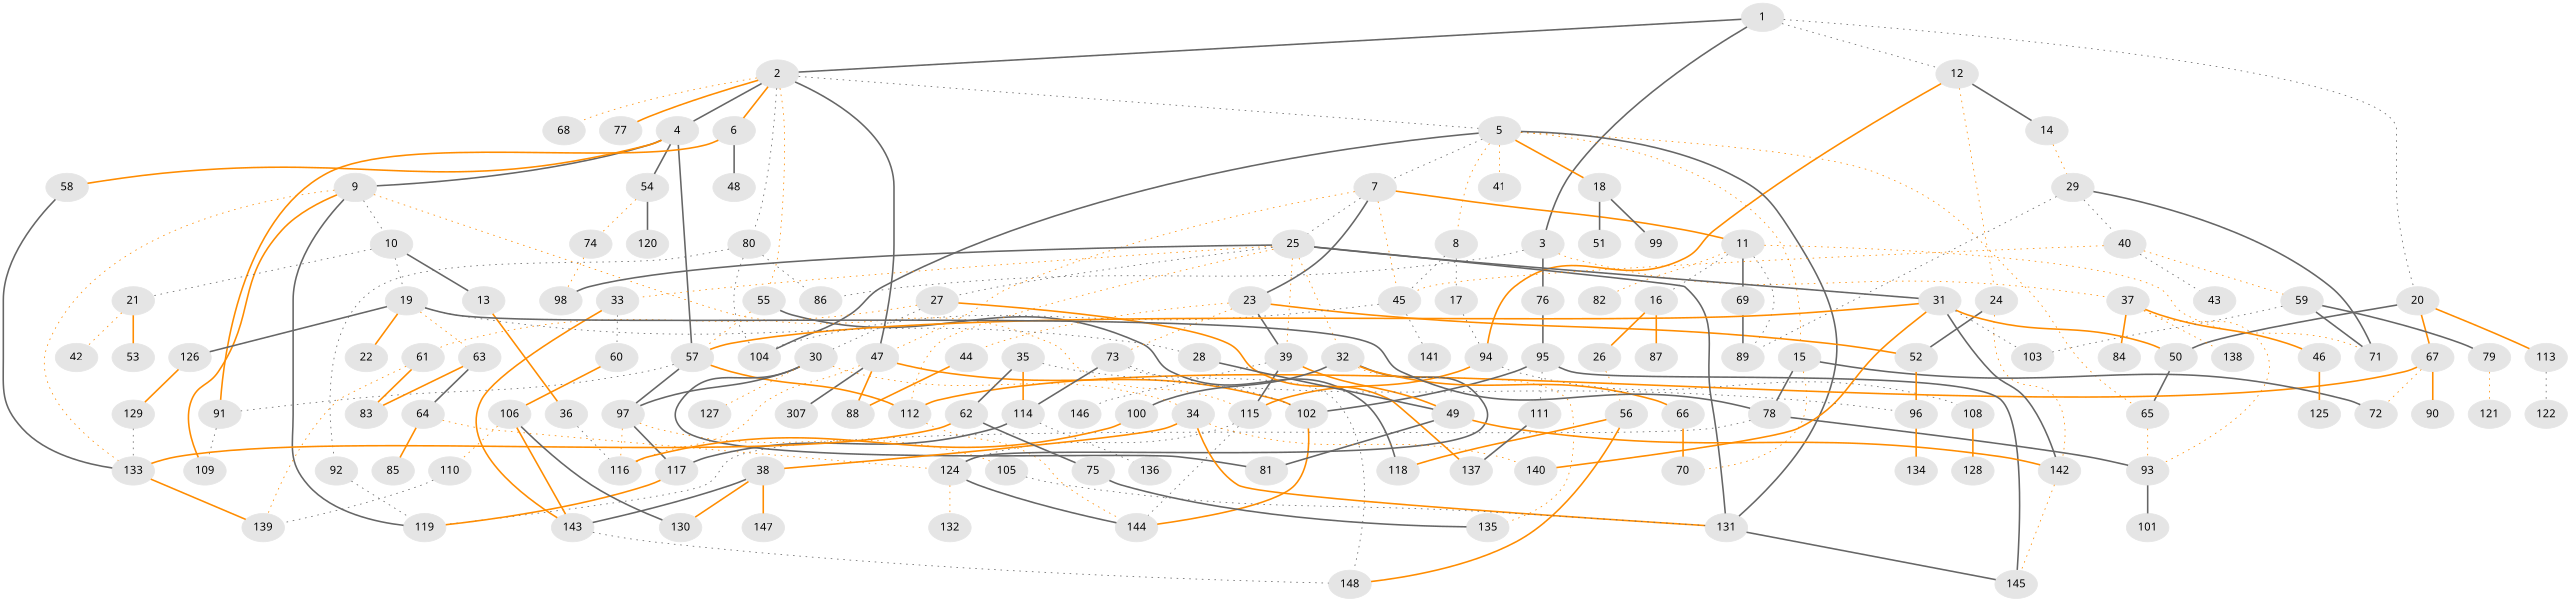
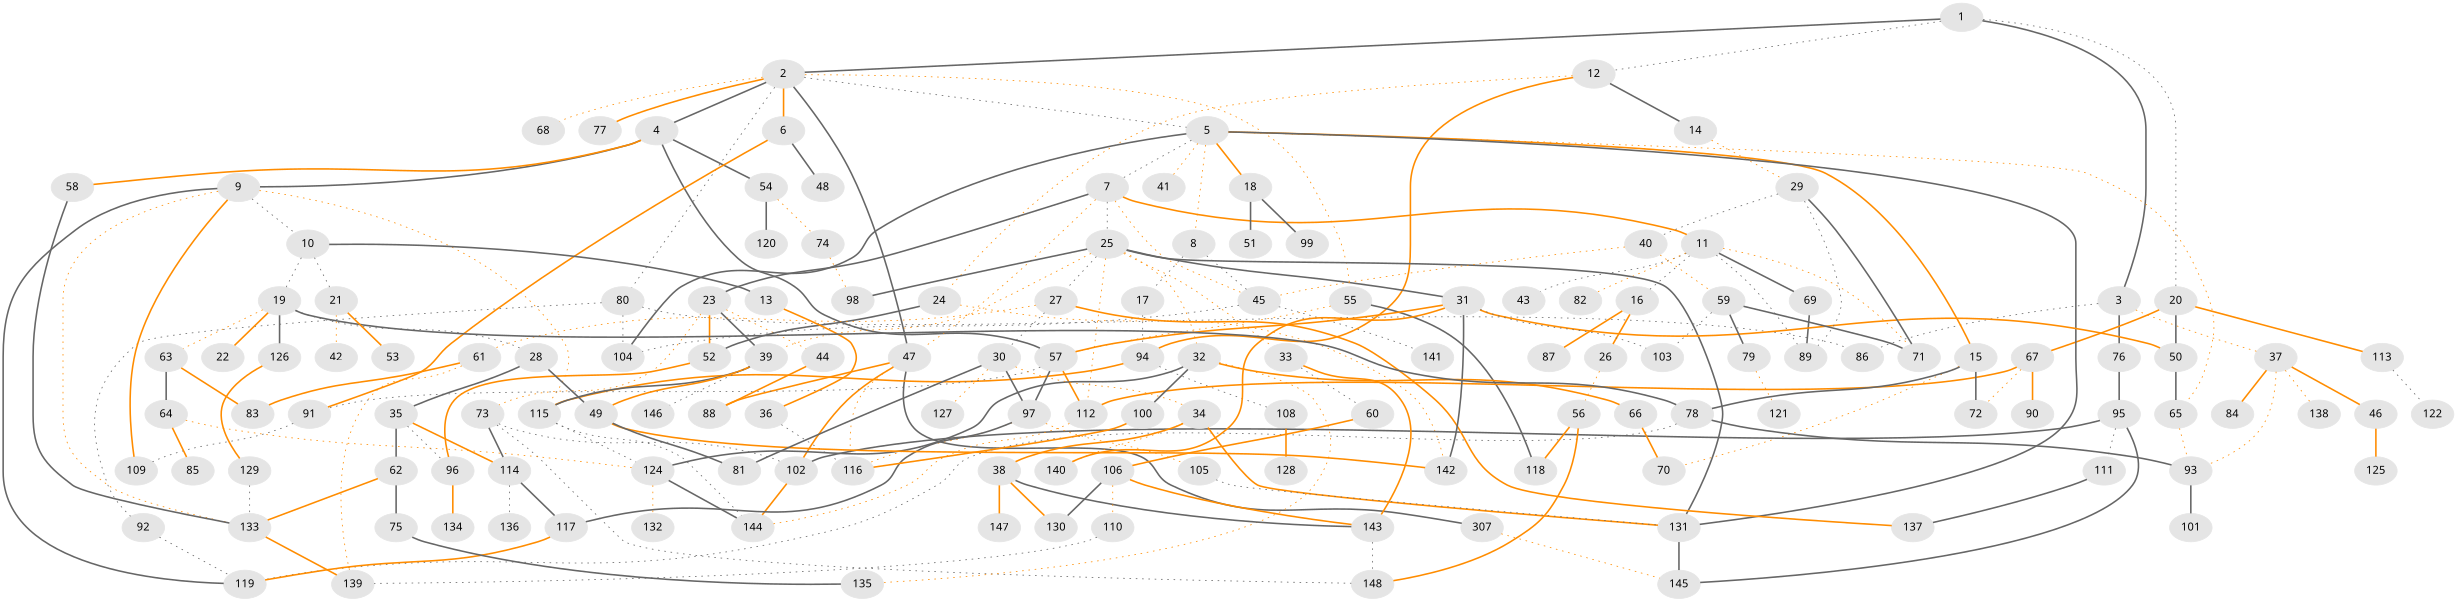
edge "5" -- "15": style dotted -> bold
edge "40" -- "43": now "11" -- "43"
edge "28" -- "35": added
edge "142" -- "145": now "307" -- "145"
